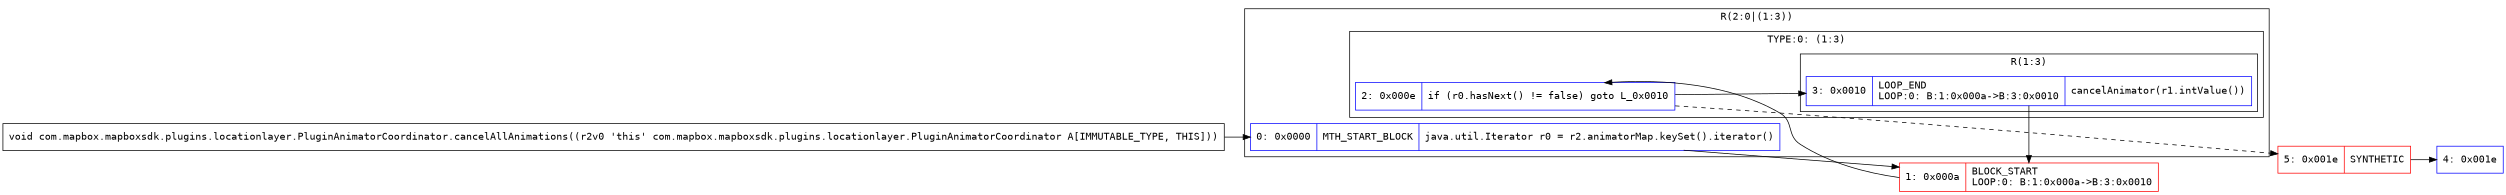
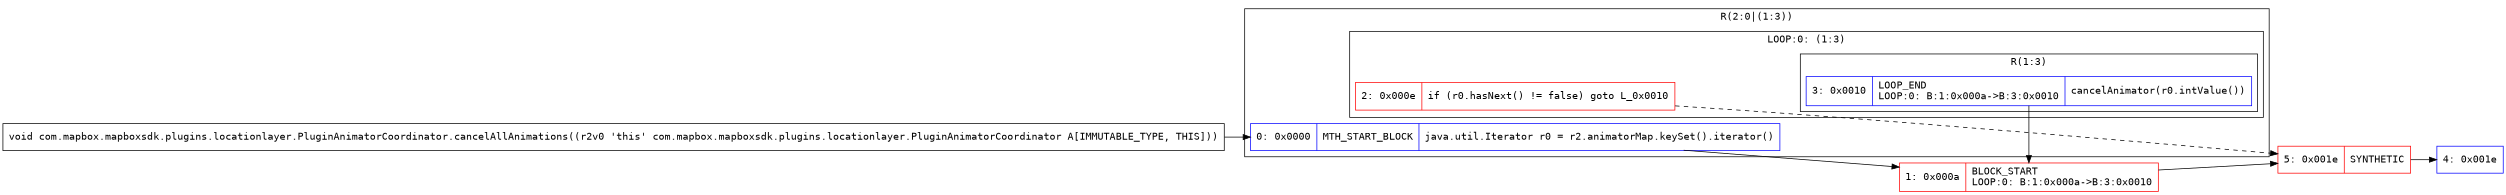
cluster "TYPE:0: (1:3)": label "TYPE:0: (1:3)" -> "LOOP:0: (1:3)"
node "3: 0x0010": text "cancelAnimator(r1.intValue())" -> "cancelAnimator(r0.intValue())"
edge "2: 0x000e" -> "3: 0x0010": removed
node "2: 0x000e": color blue -> red
edge "1: 0x000a" -> "2: 0x000e": now "1: 0x000a" -> "5: 0x001e"
